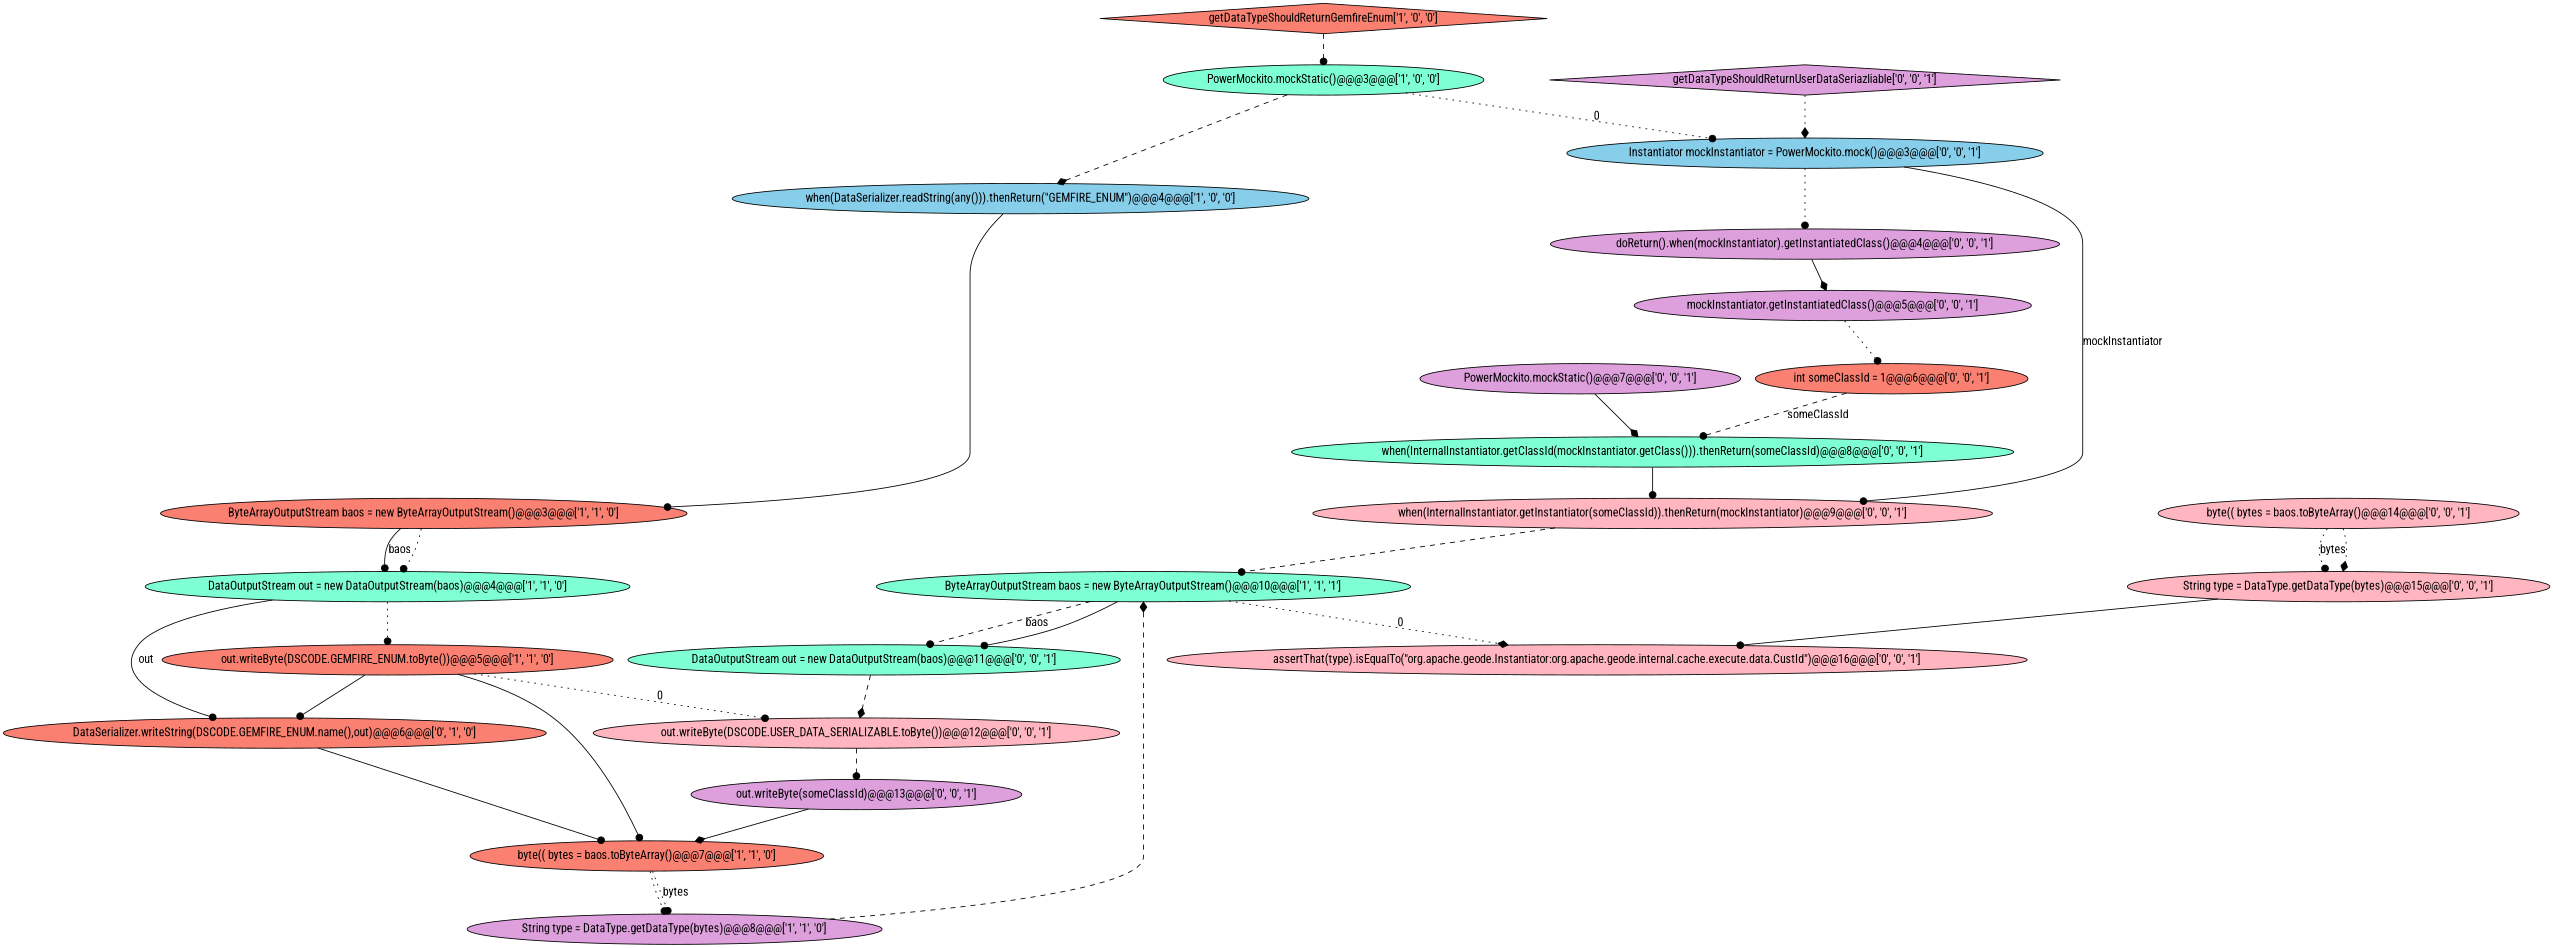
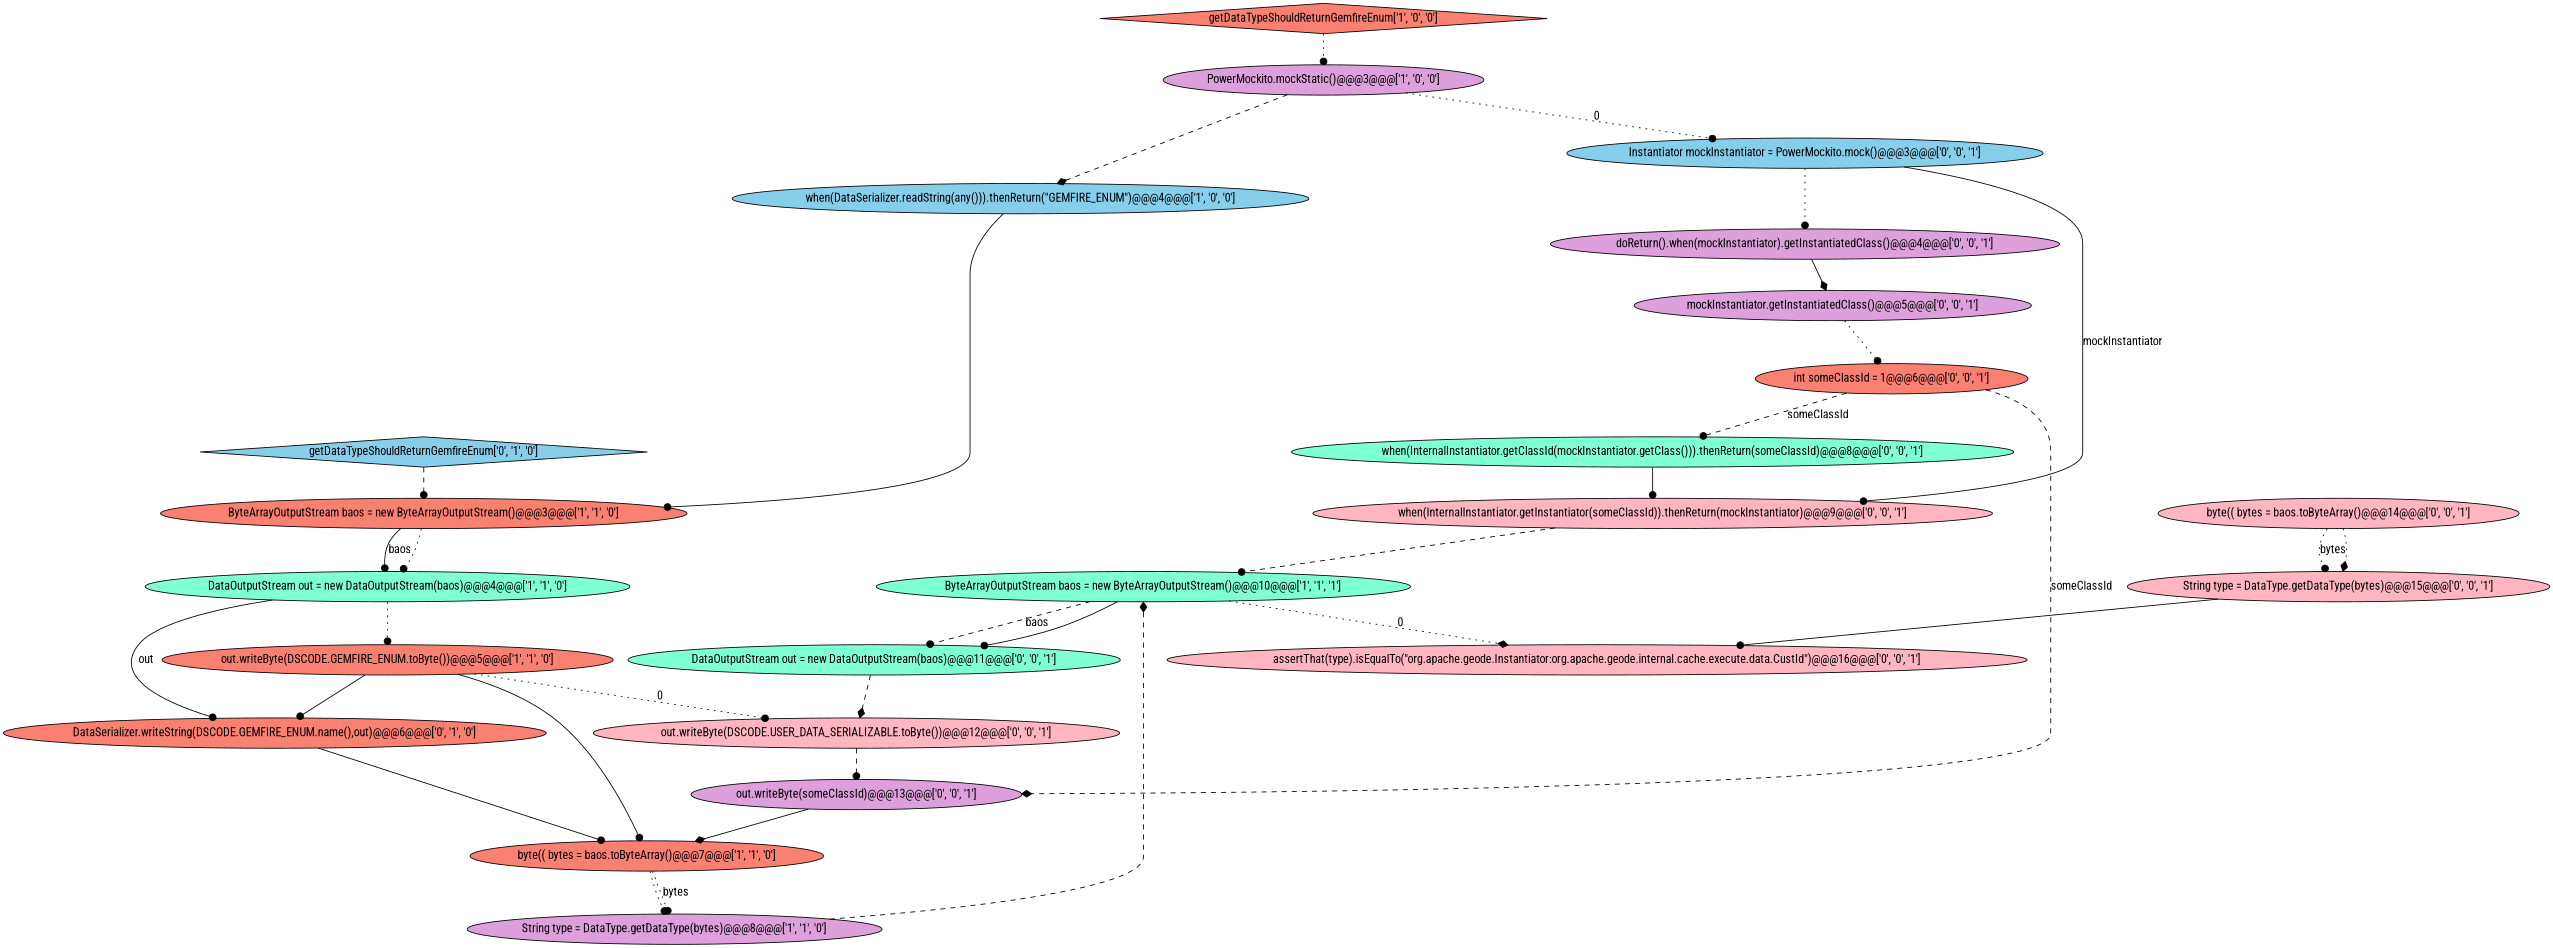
edge "getDataTypeShouldReturnGemfireEnum['1', '0', '0']" -> "PowerMockito.mockStatic()@@@3@@@['1', '0', '0']": style dashed -> dotted
node "PowerMockito.mockStatic()@@@3@@@['1', '0', '0']": fillcolor aquamarine -> plum
node "getDataTypeShouldReturnUserDataSeriazliable['0', '0', '1']": removed
node "PowerMockito.mockStatic()@@@7@@@['0', '0', '1']": removed
node "getDataTypeShouldReturnGemfireEnum['0', '1', '0']": added
edge "int someClassId = 1@@@6@@@['0', '0', '1']" -> "out.writeByte(someClassId)@@@13@@@['0', '0', '1']": added, label "someClassId"
